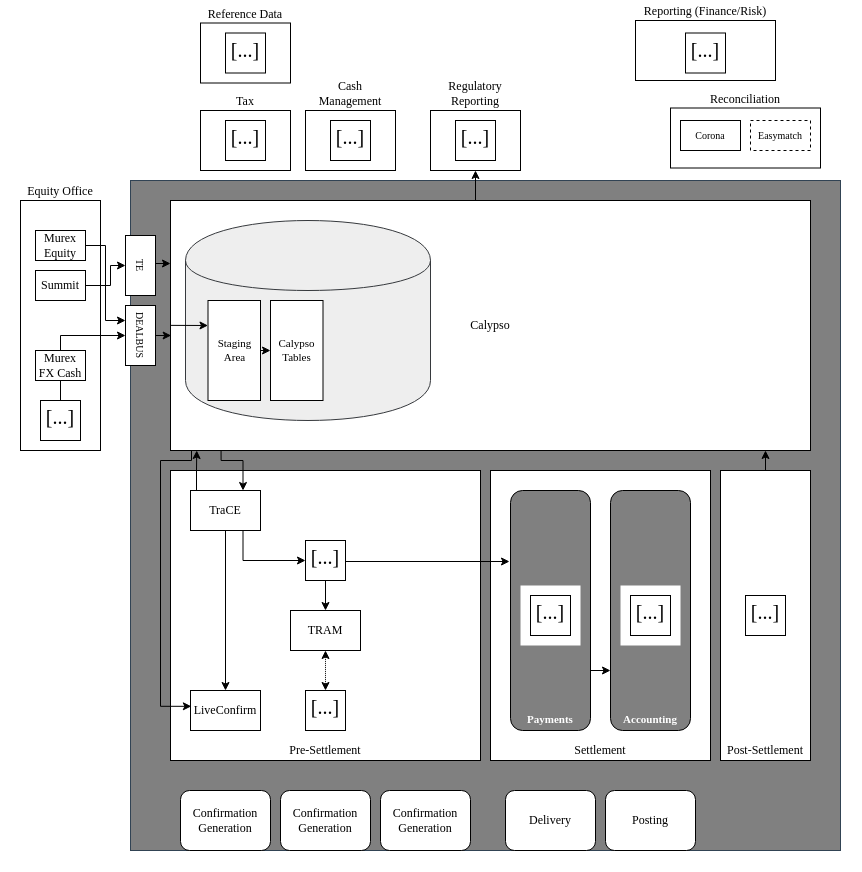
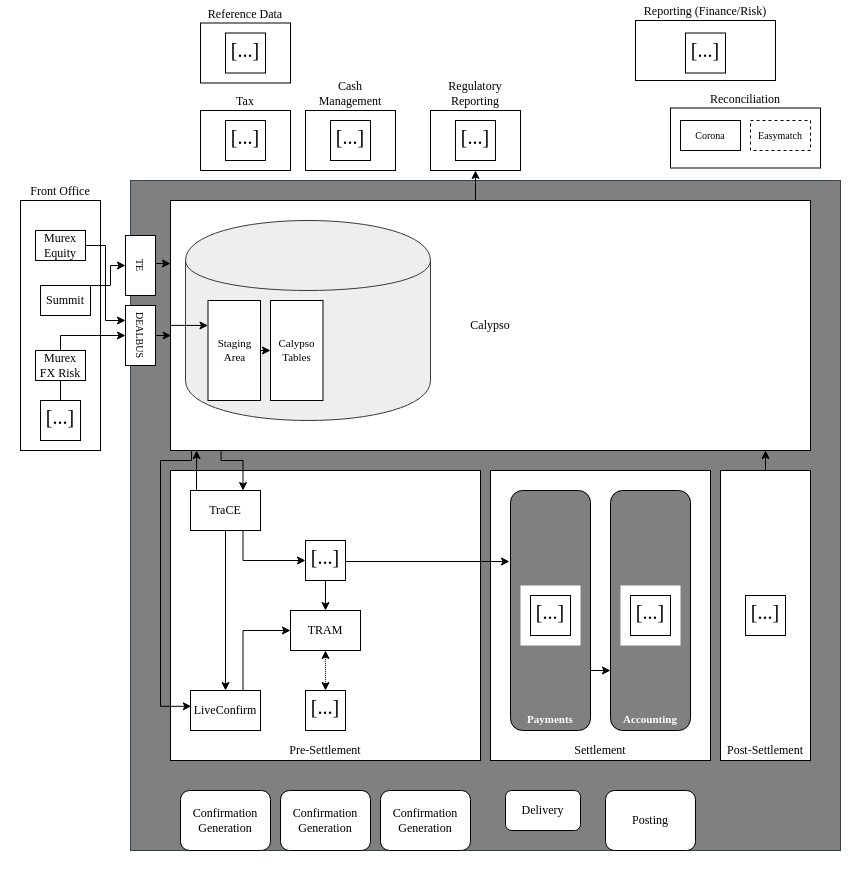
node "Equity Office": label "Equity Office" -> "Front Office"
node "Summit": moved (61, 286) -> (66, 301)
node "Murex FX Cash": label "Murex FX Cash" -> "Murex FX Risk"
edge "LiveConfirm" -> "TRAM": added
node "Delivery": size 90x60 -> 75x40
